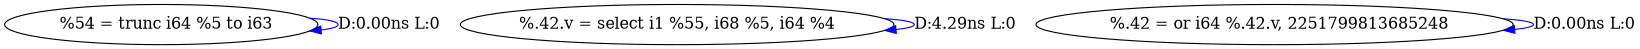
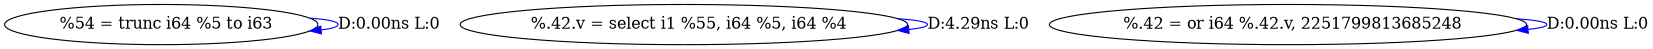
node "%.42.v = select i1 %55, i68 %5, i64 %4": label "%.42.v = select i1 %55, i68 %5, i64 %4" -> "%.42.v = select i1 %55, i64 %5, i64 %4"
